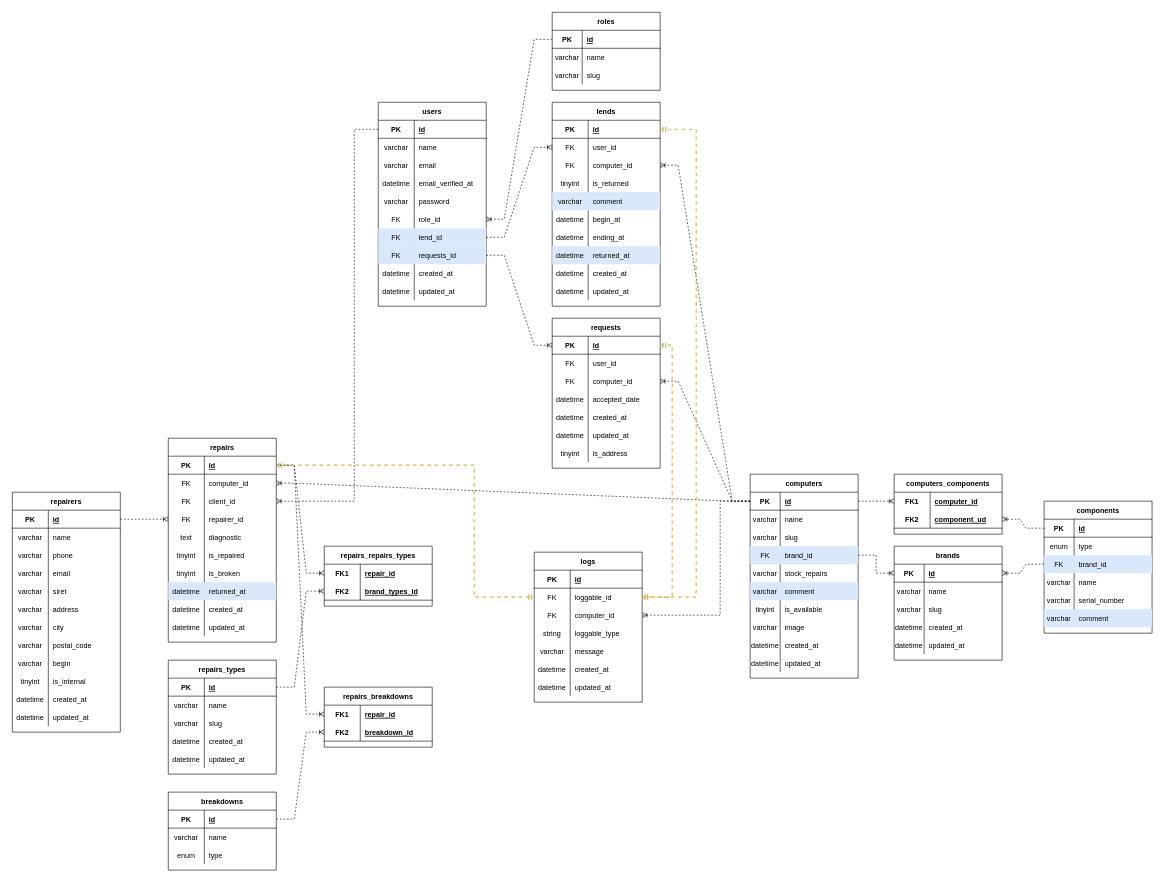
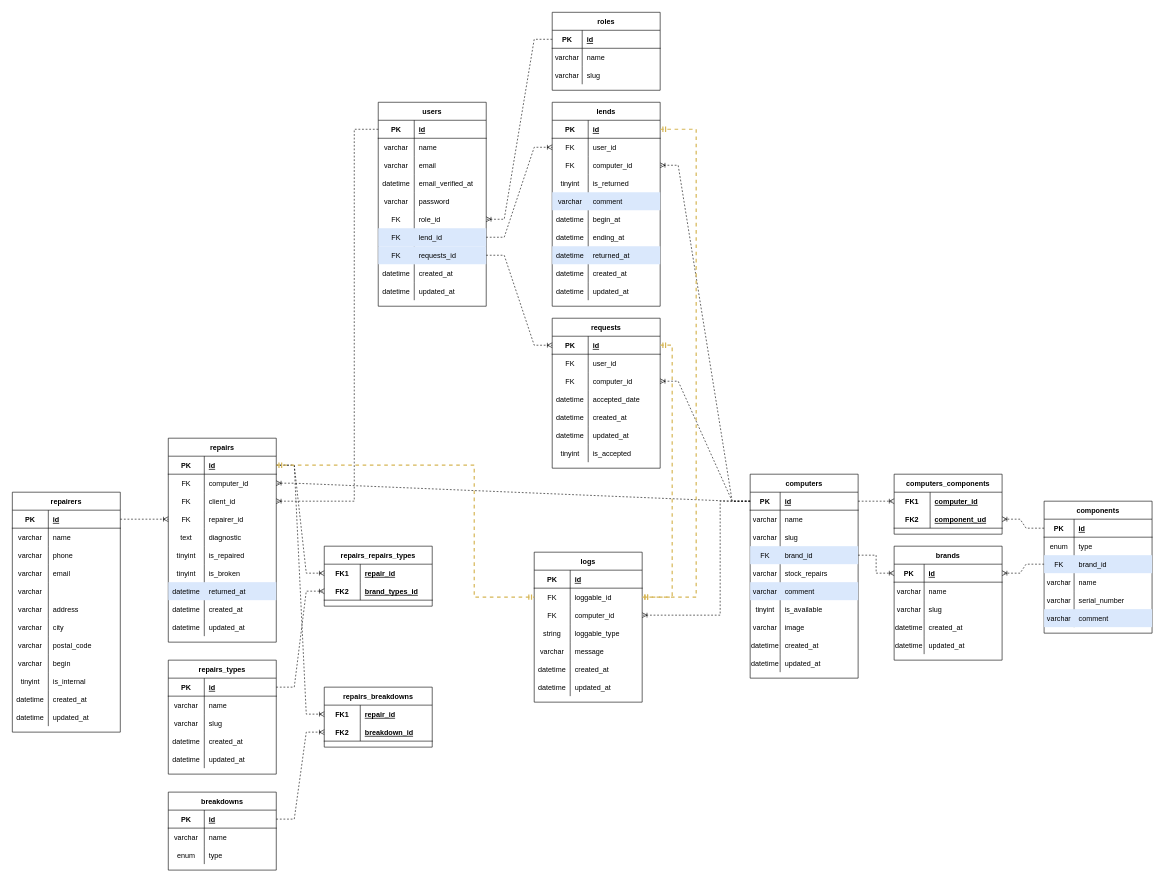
node "is_address": label "is_address" -> "is_accepted"
node "siret": removed
